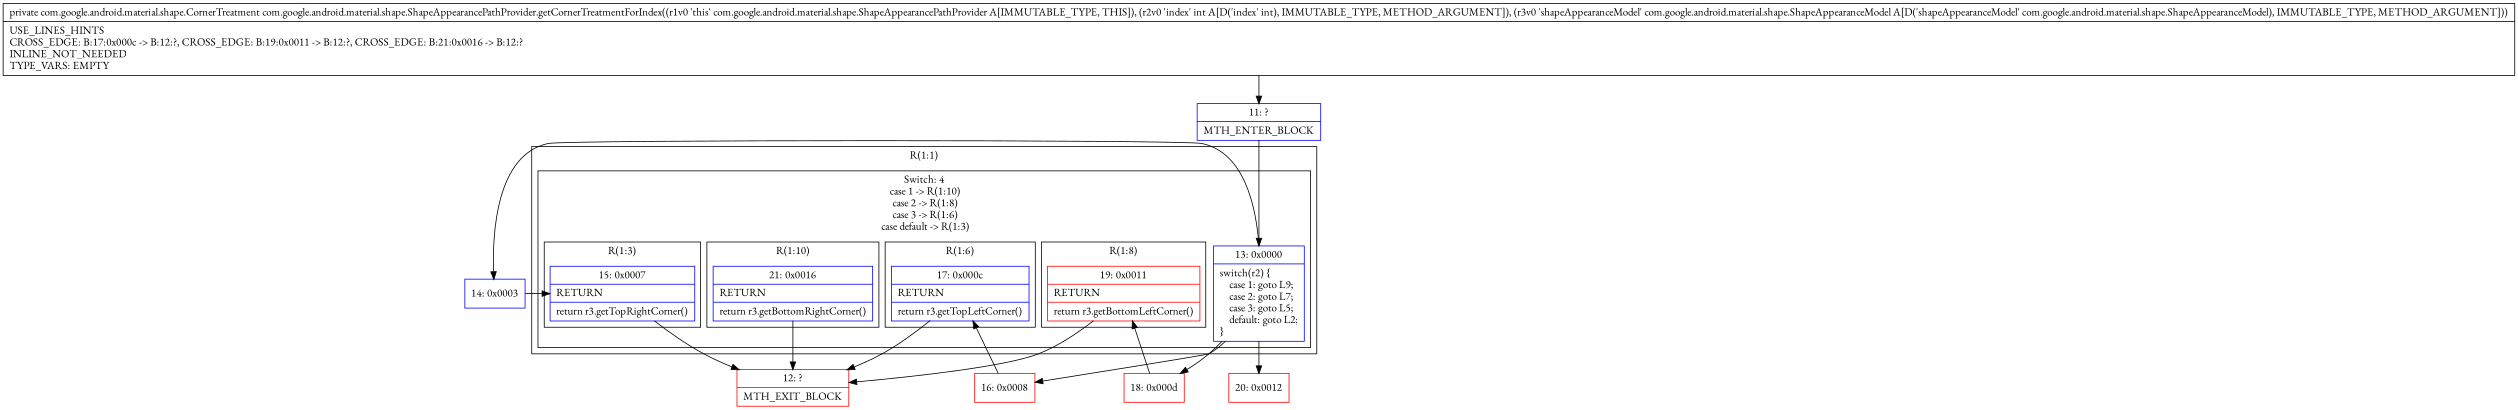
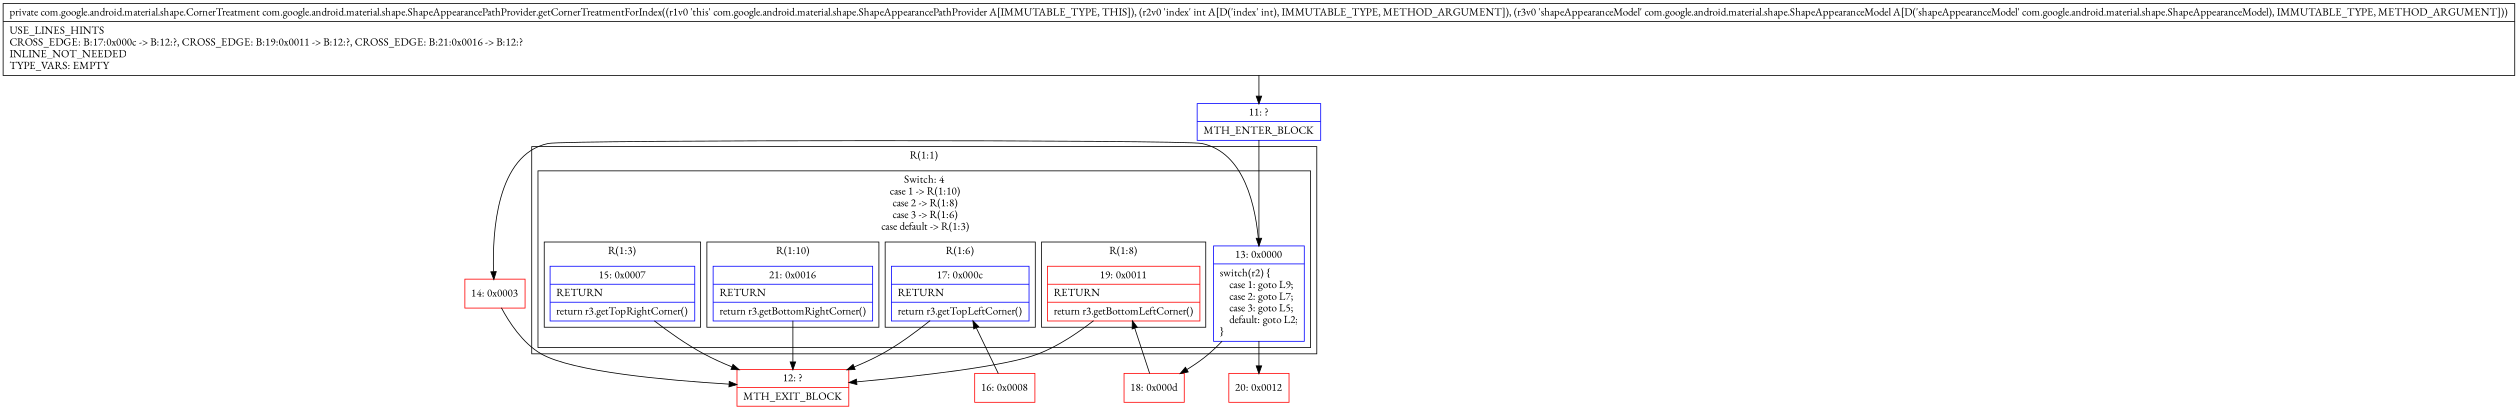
node "14: 0x0003": color blue -> red
edge "14: 0x0003" -> "15: 0x0007": now "14: 0x0003" -> "12: ?"
edge "13: 0x0000" -> "16: 0x0008": removed
